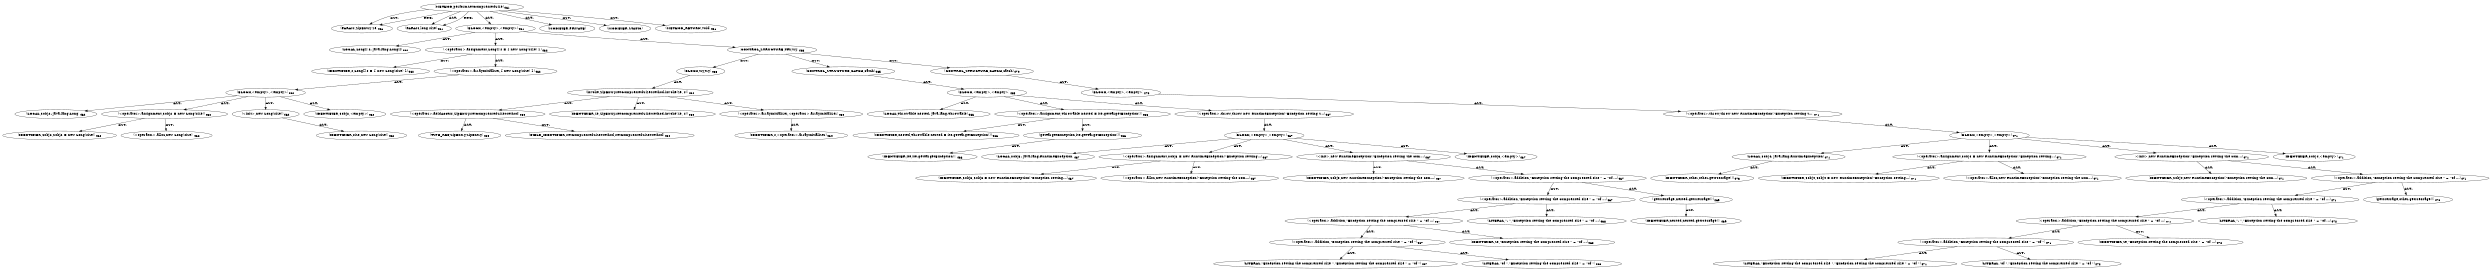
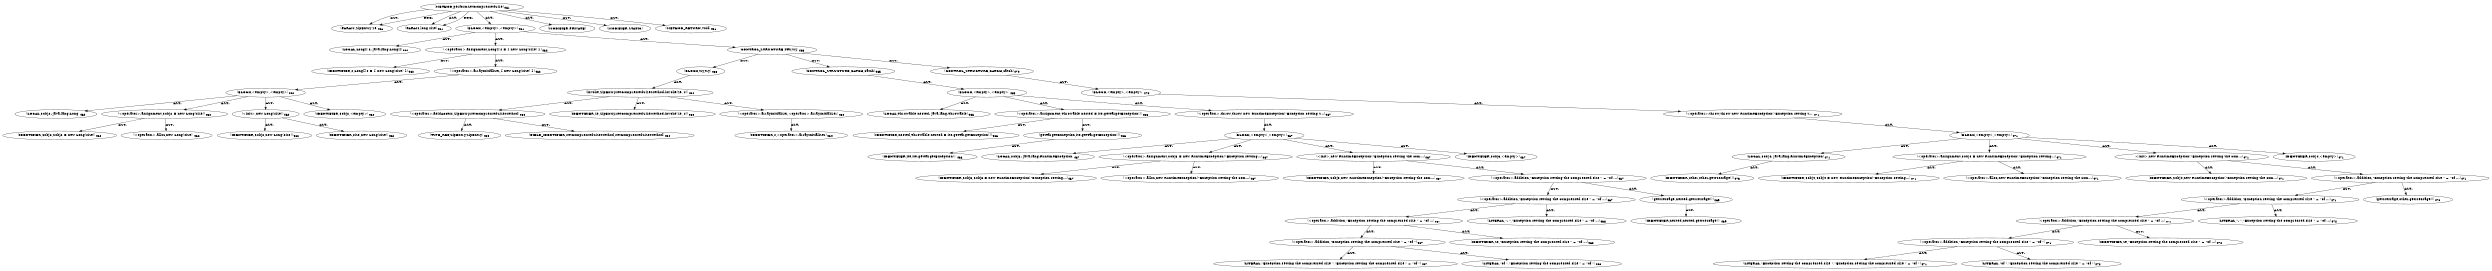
node "(IDENTIFIER,$obj2,new Long(size))": added
